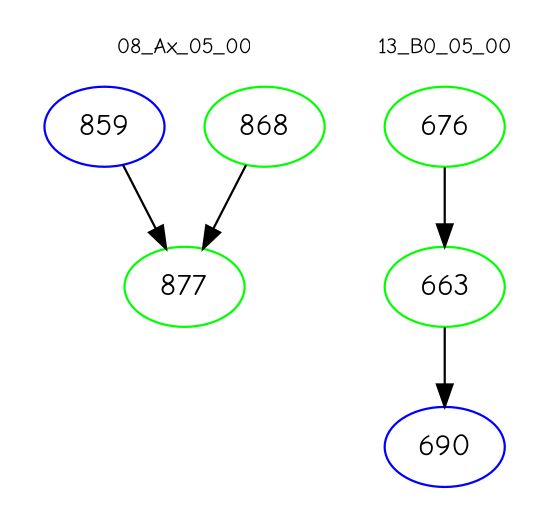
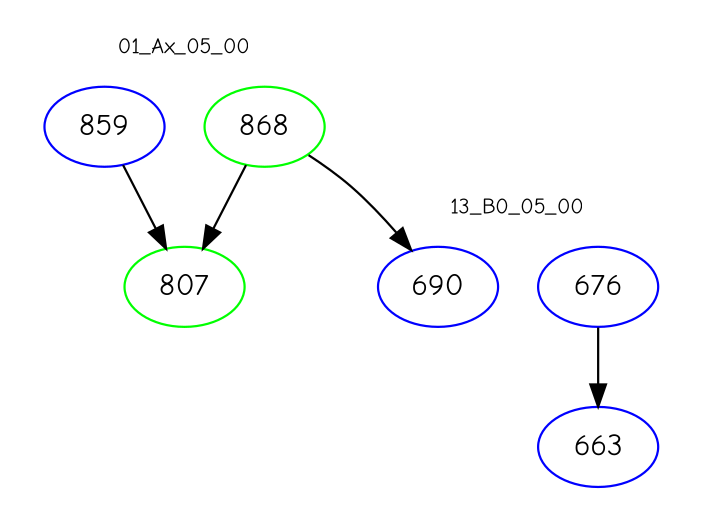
cluster "08_Ax_05_00": label "08_Ax_05_00" -> "01_Ax_05_00"
node "676": color green -> blue
node "877": label "877" -> "807"
node "663": color green -> blue
edge "663" -> "690": now "868" -> "690"
